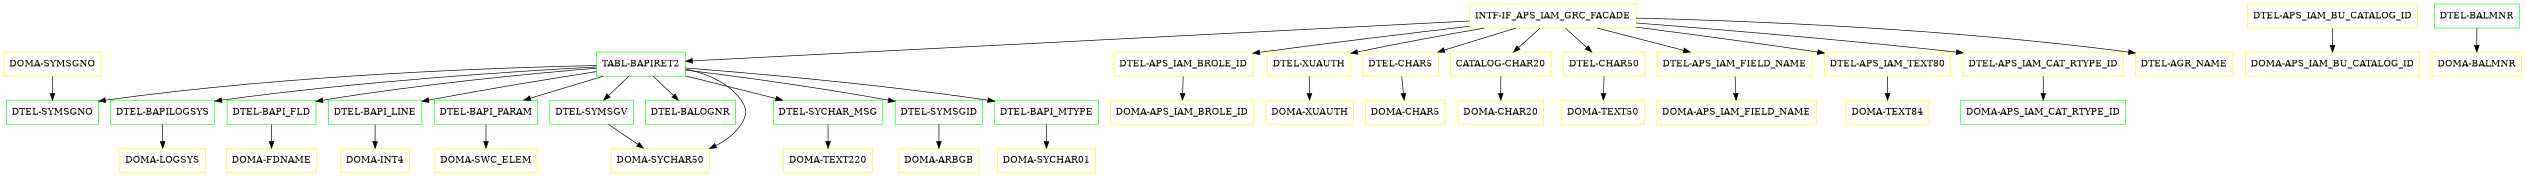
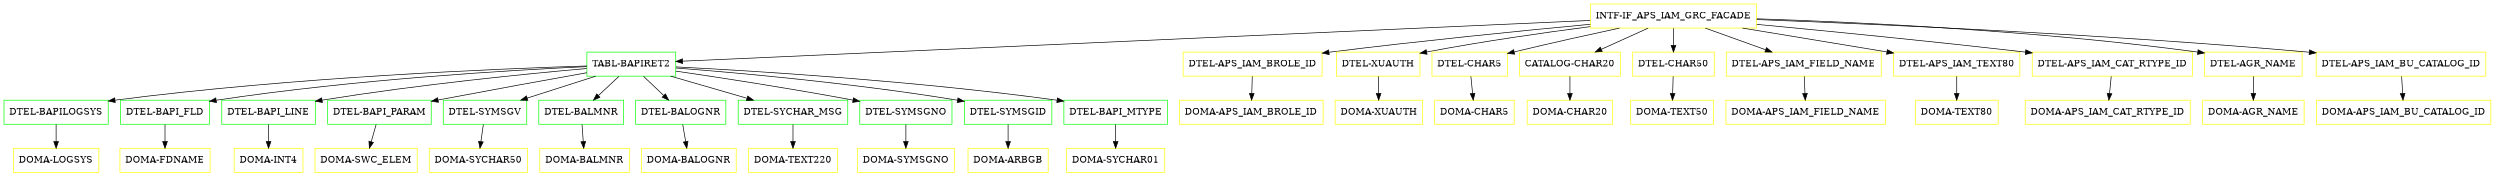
edge "INTF-IF_APS_IAM_GRC_FACADE" -> "DTEL-APS_IAM_BU_CATALOG_ID": added
edge "DOMA-SYMSGNO" -> "DTEL-SYMSGNO": reversed
edge "TABL-BAPIRET2" -> "DOMA-SYCHAR50": now "TABL-BAPIRET2" -> "DTEL-BALMNR"
node "DOMA-TEXT84": label "DOMA-TEXT84" -> "DOMA-TEXT80"
node "DOMA-APS_IAM_CAT_RTYPE_ID": color green -> yellow
node "DOMA-AGR_NAME": added
node "DOMA-BALOGNR": added
